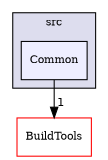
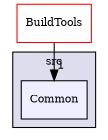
edge "Common" -> "BuildTools": reversed
